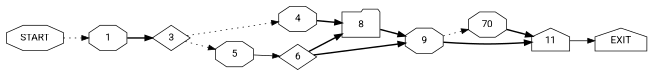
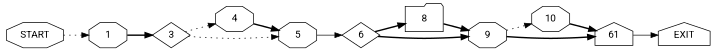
edge "4" -> "8": now "4" -> "5"
node "70": label "70" -> "10"
node "11": label "11" -> "61"
